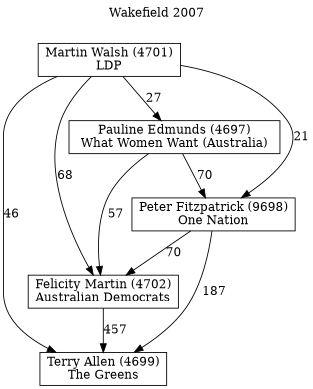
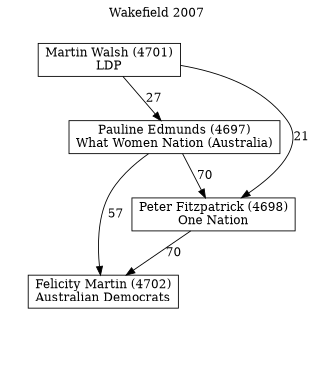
node "Pauline Edmunds (4697) What Women Want (Australia)": label "Pauline Edmunds (4697) What Women Want (Australia)" -> "Pauline Edmunds (4697) What Women Nation (Australia)"
edge "Martin Walsh (4701) LDP" -> "Felicity Martin (4702) Australian Democrats": removed, label "68"
node "Peter Fitzpatrick (9698) One Nation": label "Peter Fitzpatrick (9698) One Nation" -> "Peter Fitzpatrick (4698) One Nation"
node "Terry Allen (4699) The Greens": removed
